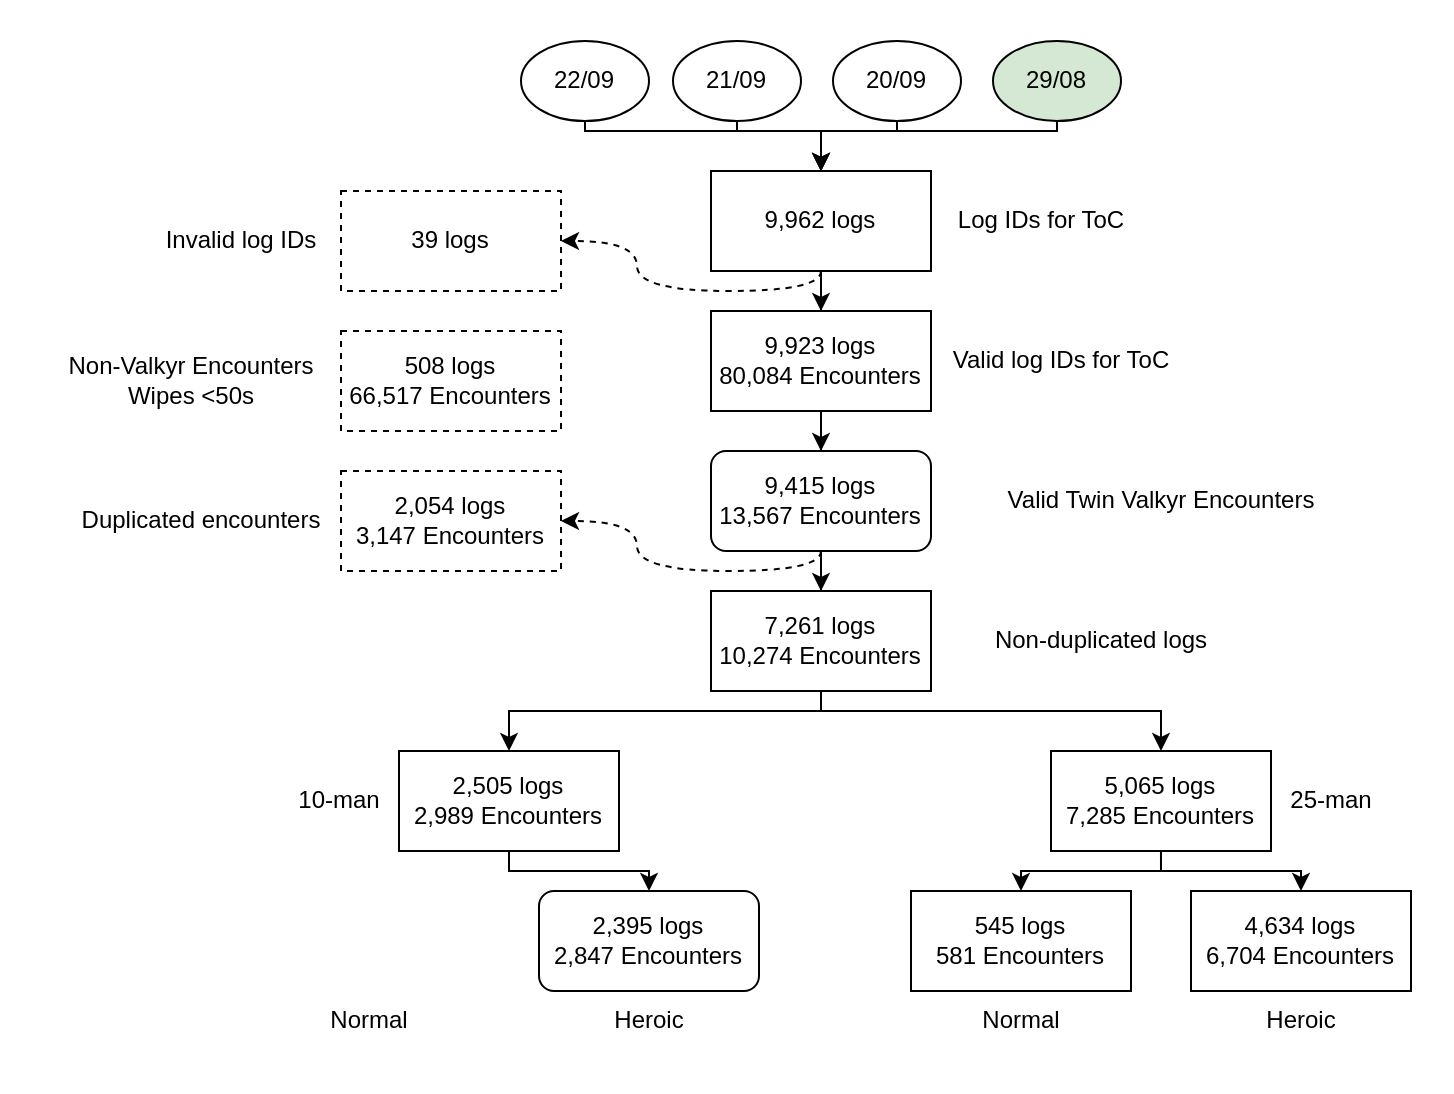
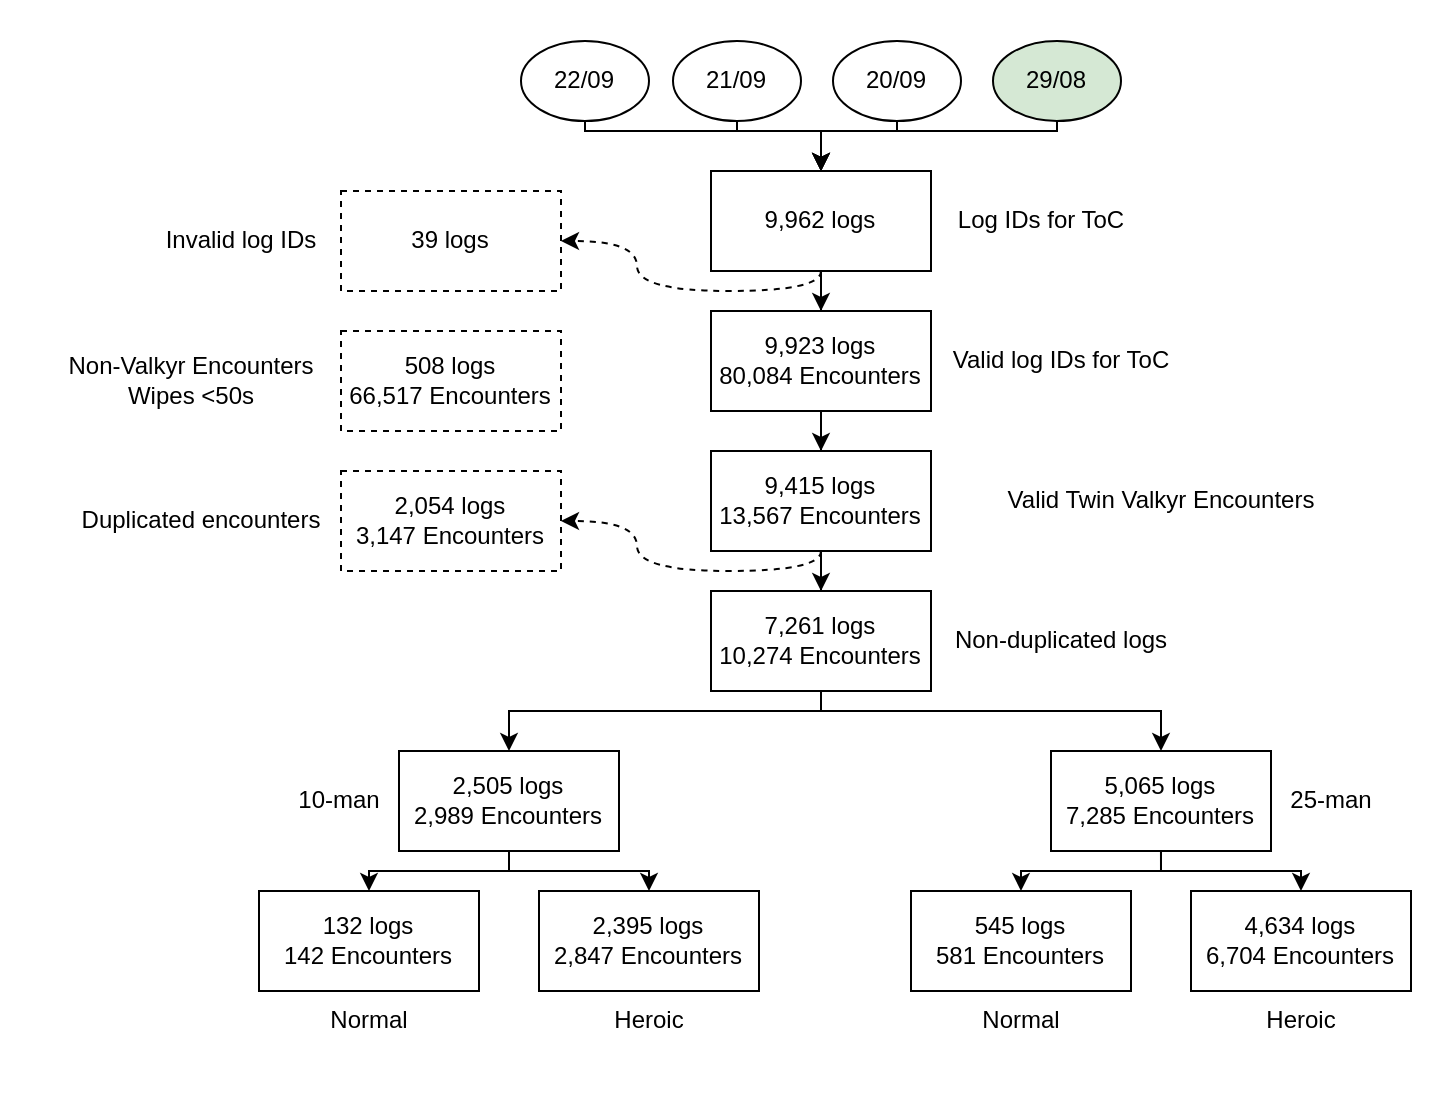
node "9,415 logs13,567 Encounters": shape rounded rectangle -> rectangle
node "Non-duplicated logs": moved (1101, 641) -> (1061, 641)
edge "2,505 logs2,989 Encounters" -> "132 logs142 Encounters": added
node "132 logs142 Encounters": added
node "2,395 logs2,847 Encounters": shape rounded rectangle -> rectangle
